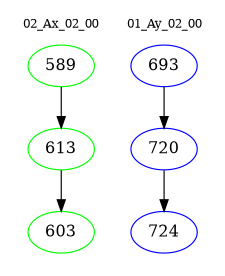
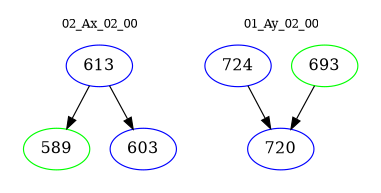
node "693": color blue -> green
edge "589" -> "613": reversed
node "613": color green -> blue
edge "720" -> "724": reversed
node "603": color green -> blue
